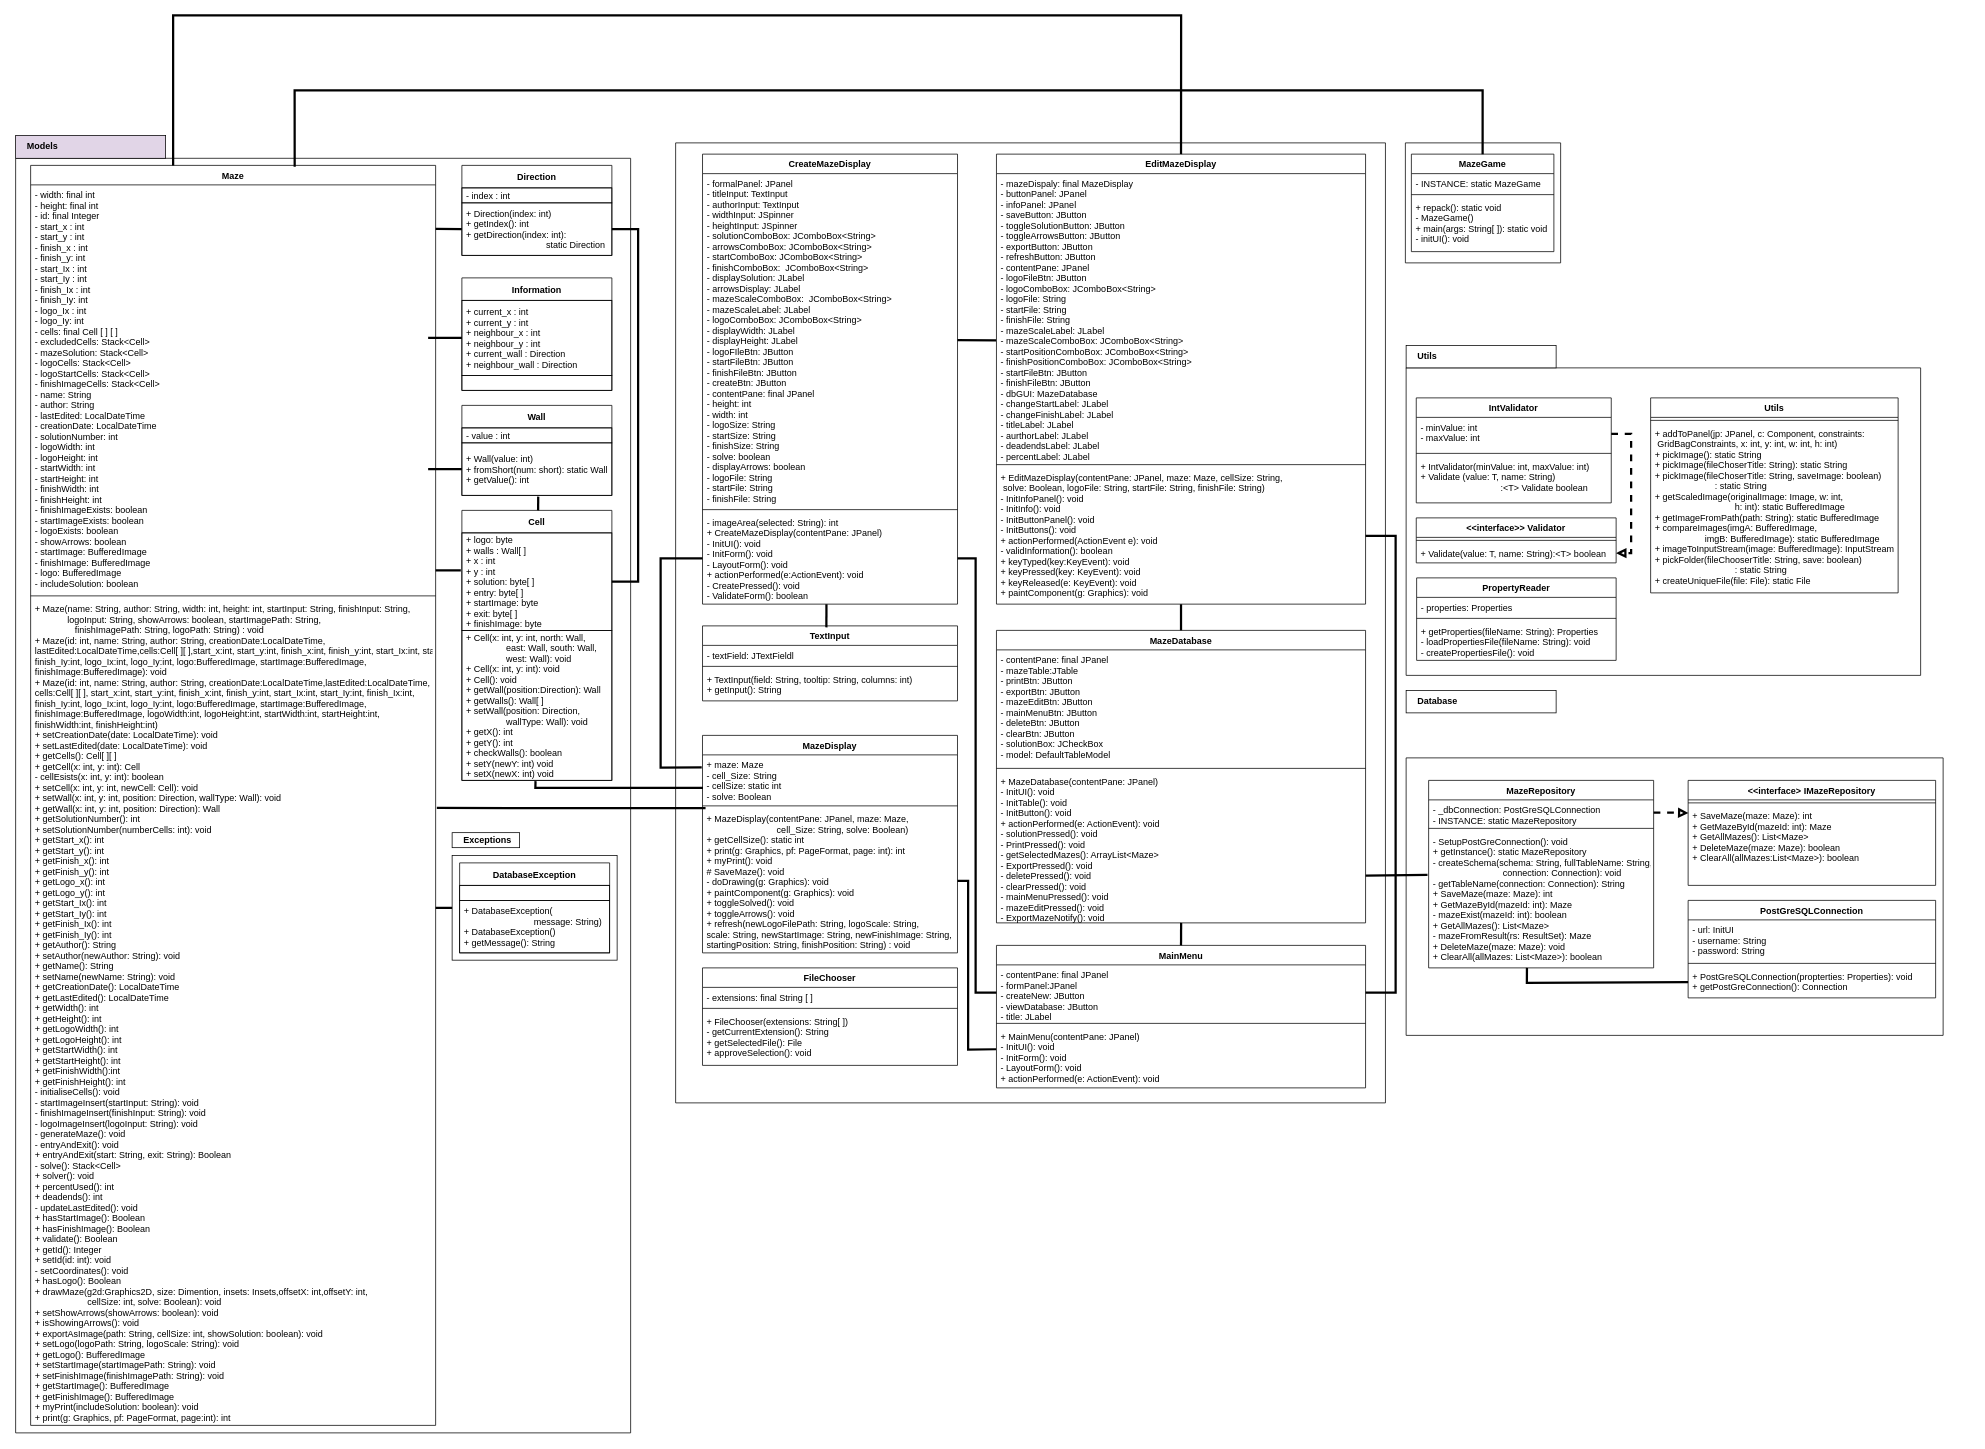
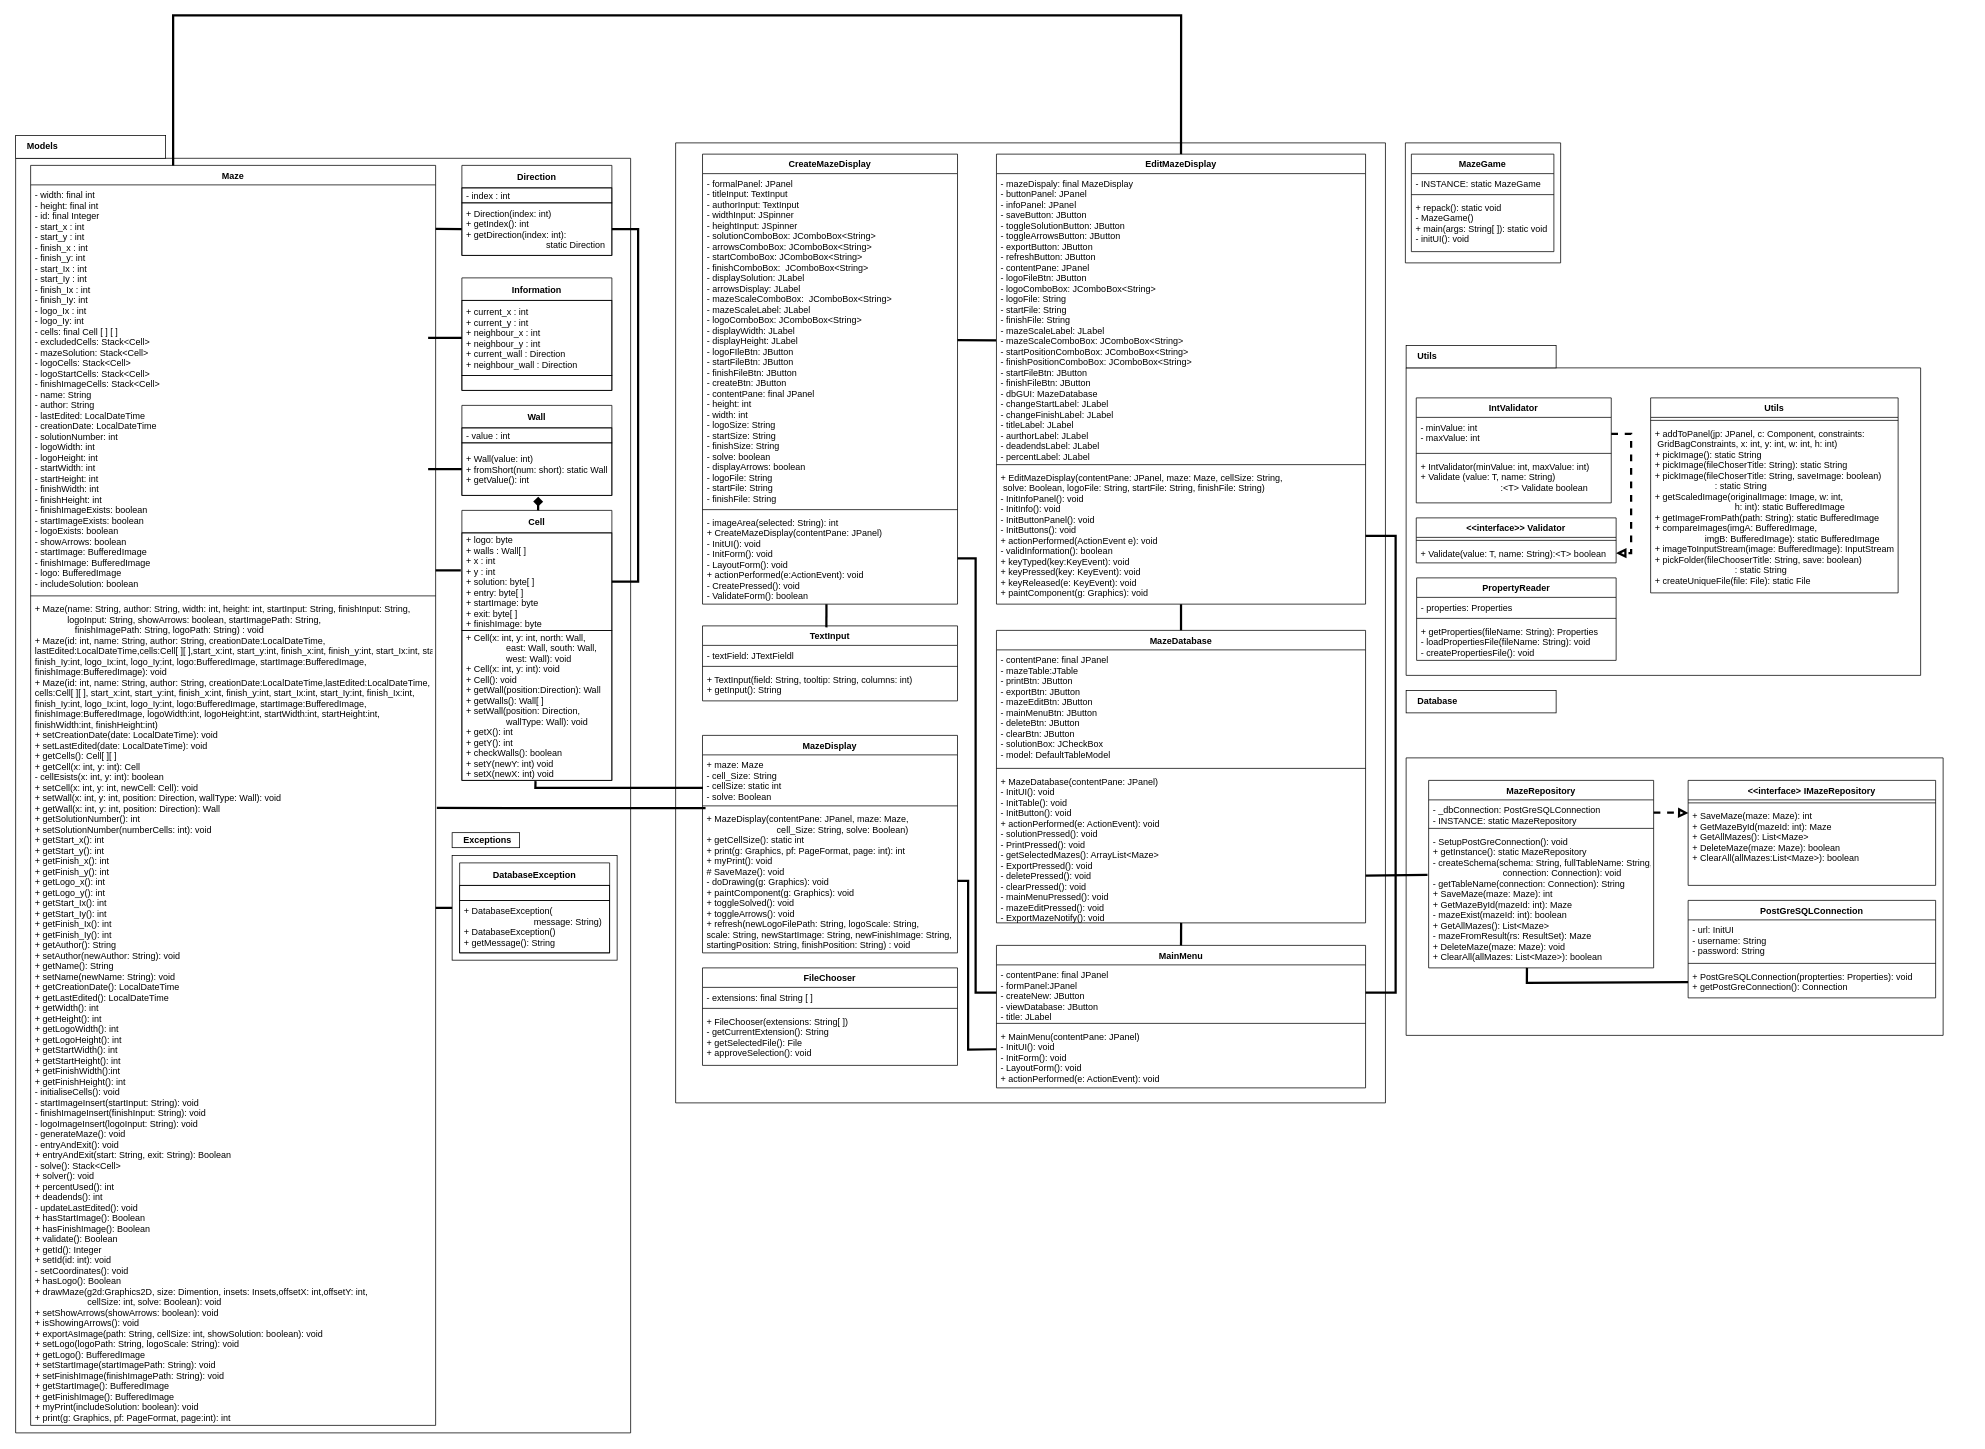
edge "MazeGame" -- "Maze": removed
node "Models": fillcolor #e1d5e7 -> #ffffff
edge "+ Wall(value: int) + fromShort(num: short): static Wall + getValue(): int" -- "Cell": arrowhead none -> diamond
edge "- imageArea(selected: String): int + CreateMazeDisplay(contentPane: JPanel) - InitUI(): void - InitForm(): void - LayoutForm(): void + actionPerformed(e:ActionEvent): void - CreatePressed(): void - ValidateForm(): boolean" -- "+ maze: Maze - cell_Size: String - cellSize: static int - solve: Boolean": removed
